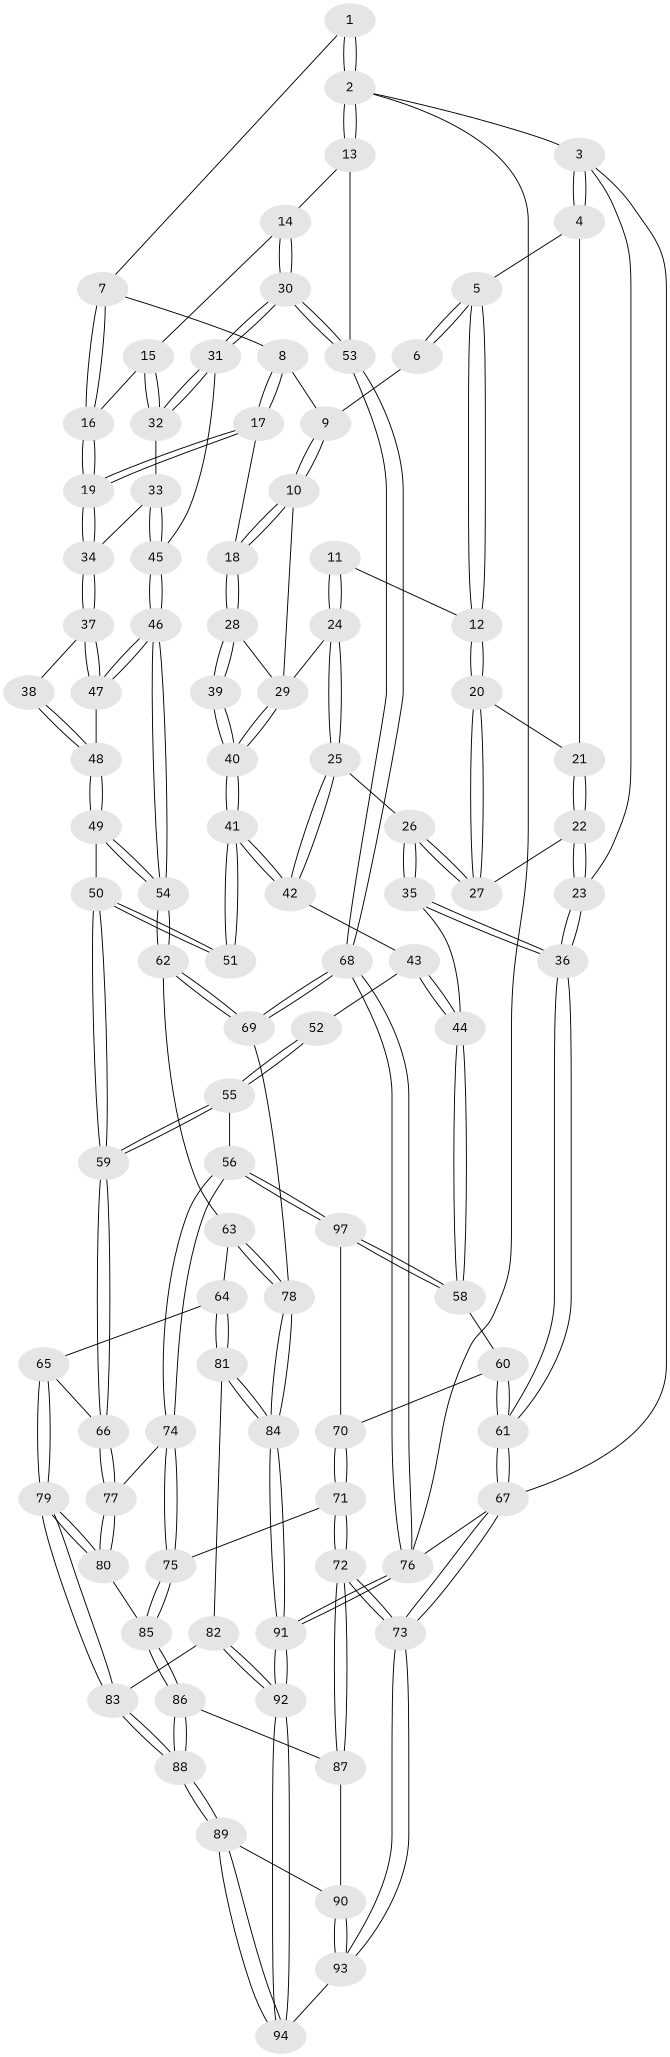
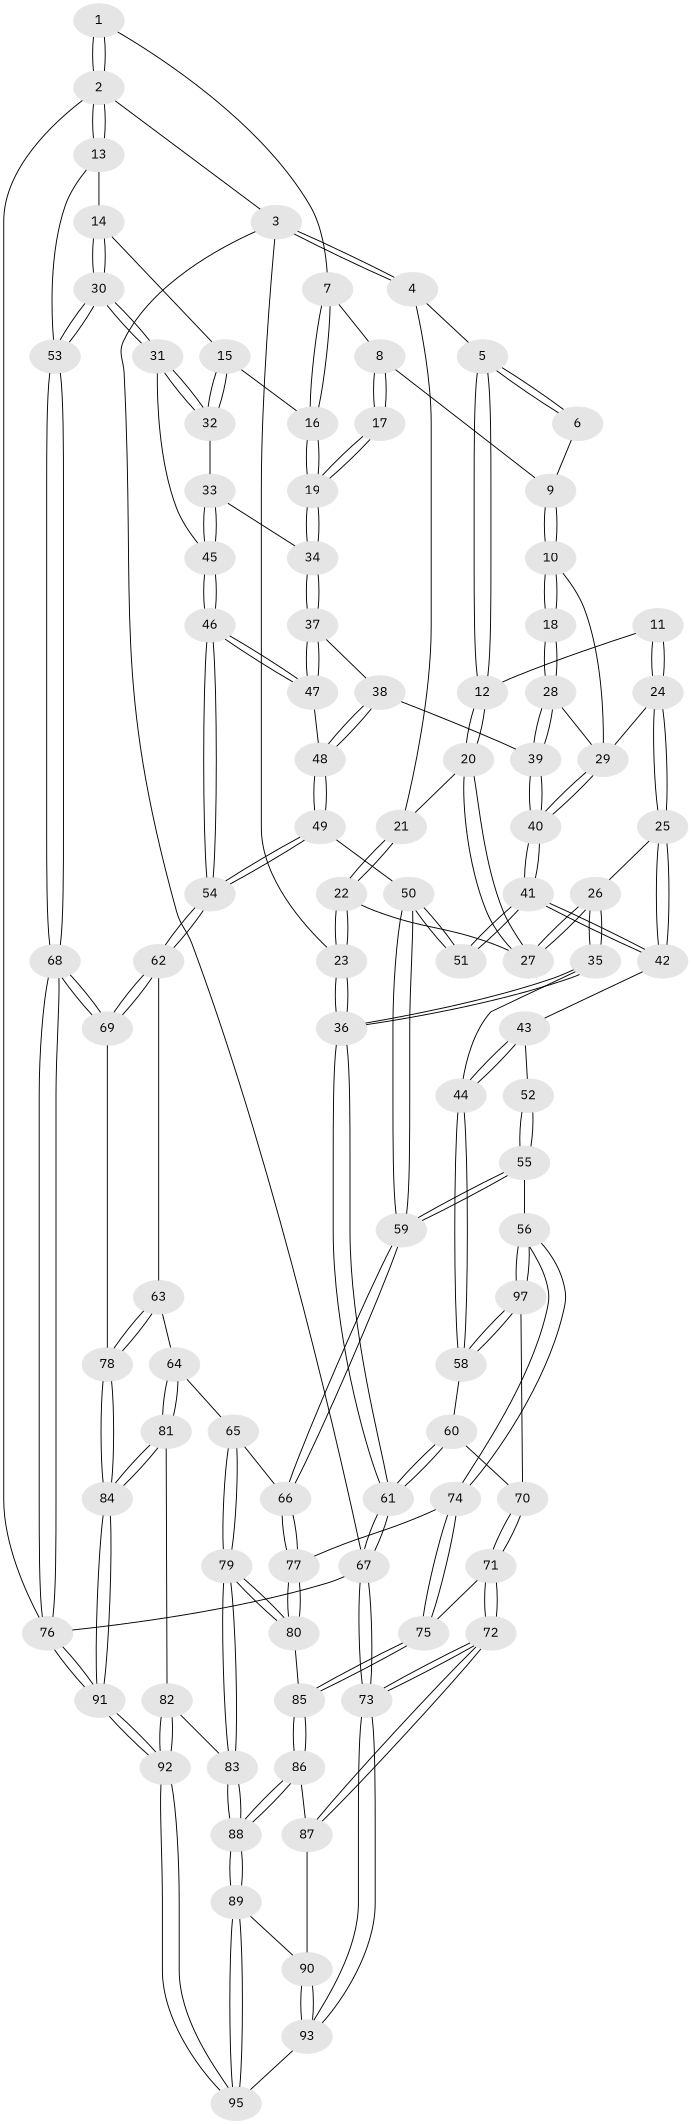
edge "17" -- "18": removed
edge "38" -- "39": added
node "94": label "94" -> "95"
